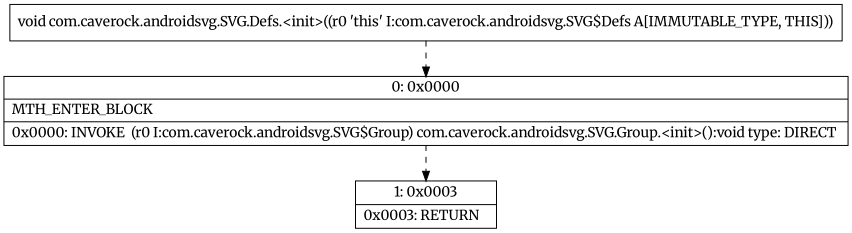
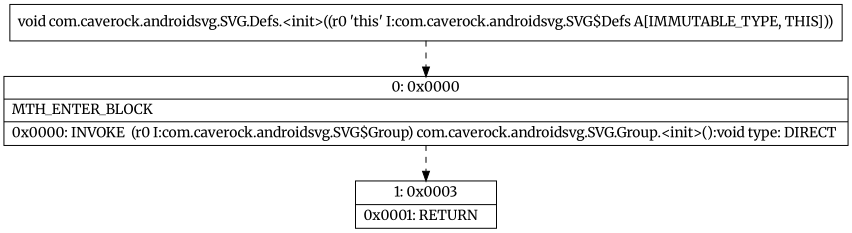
node "1: 0x0003": text "0x0003: RETURN" -> "0x0001: RETURN"
